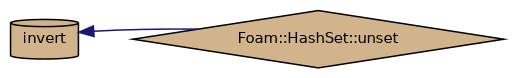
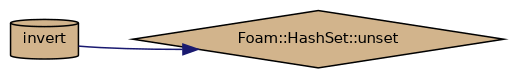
edge "Foam::HashSet::unset" -> "invert": reversed
